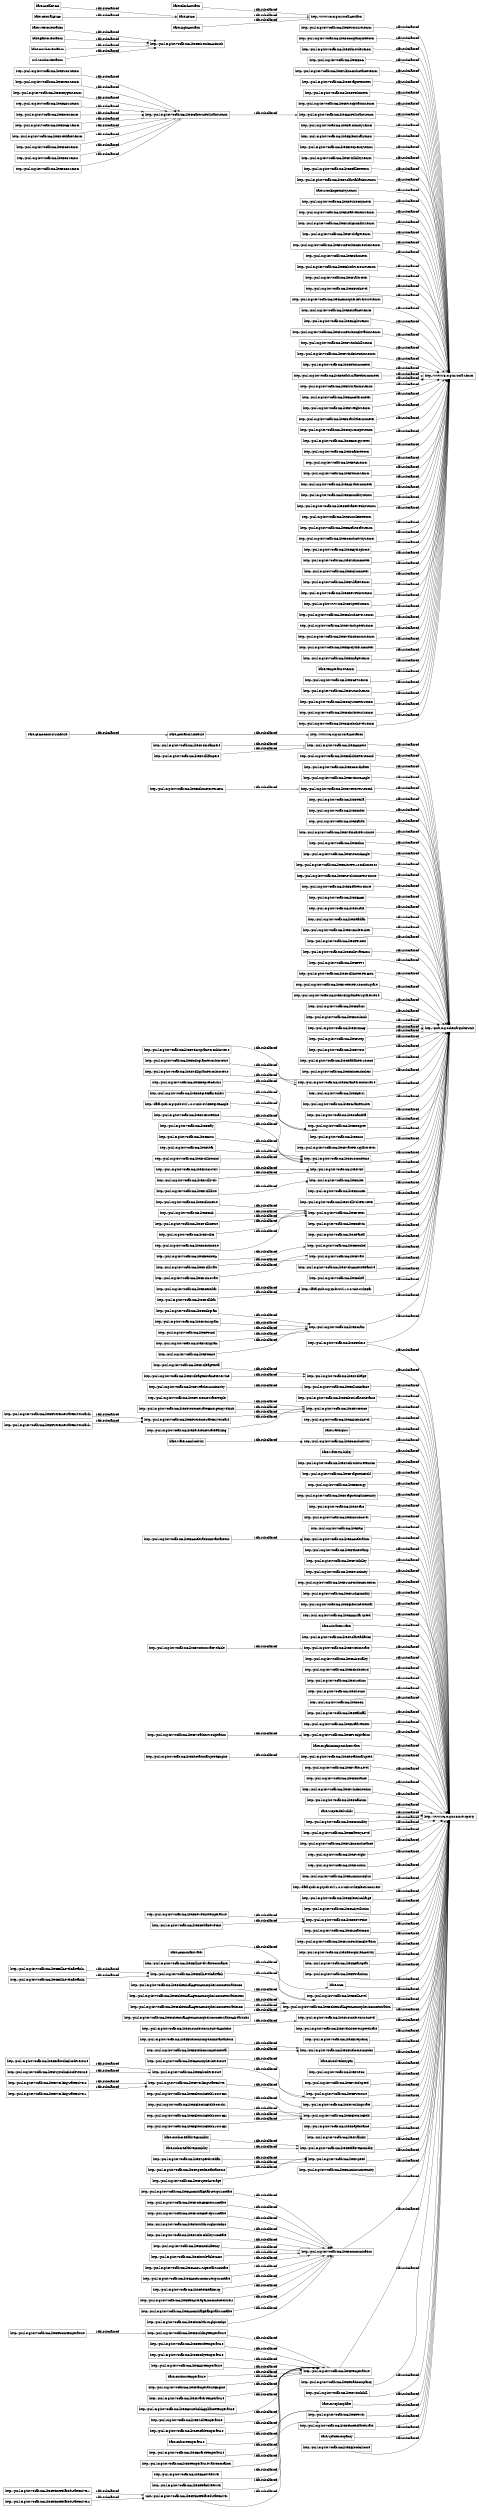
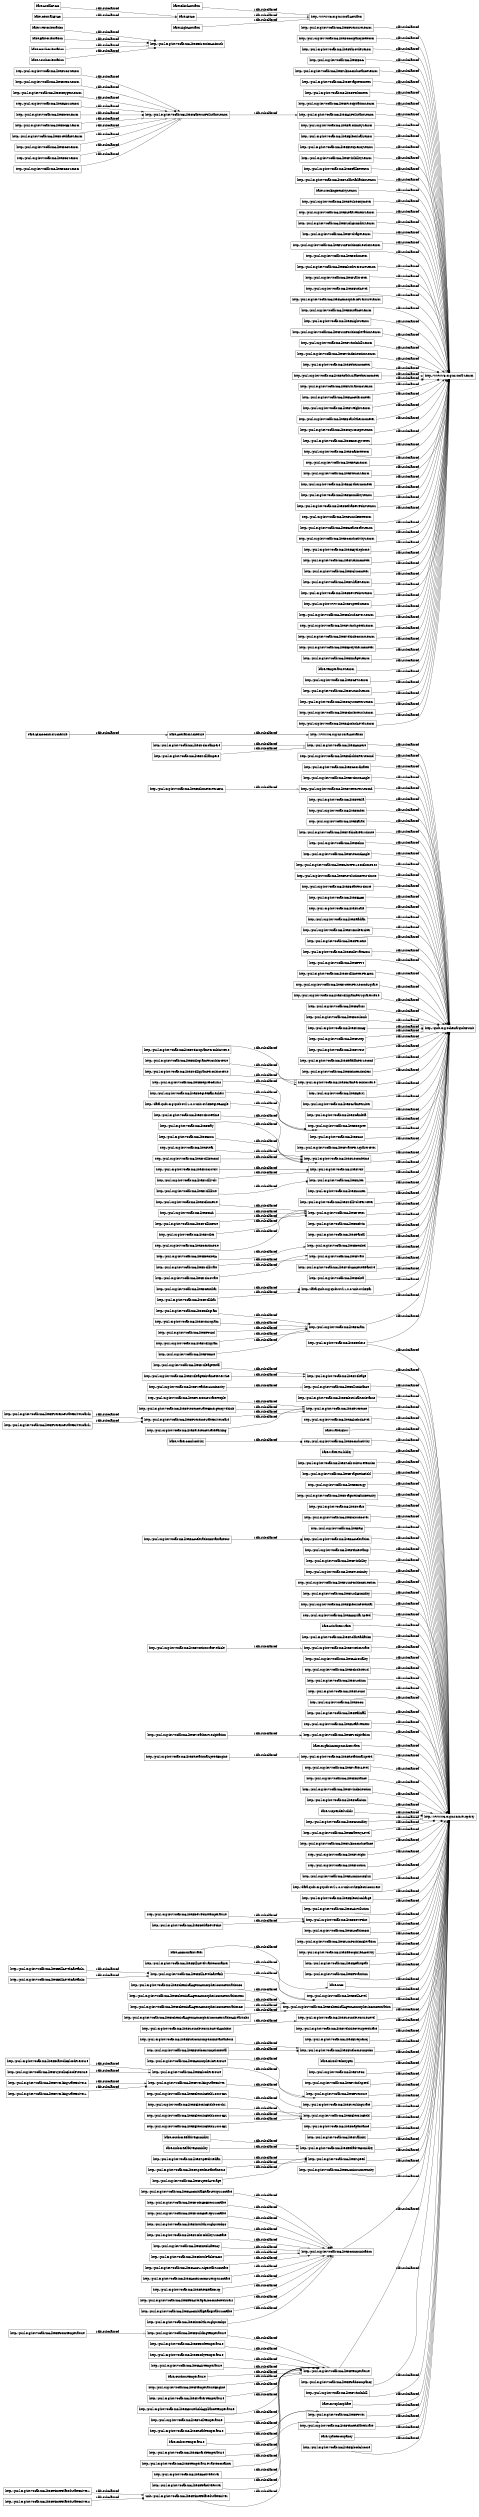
node "owl:SouthOrientation": label "owl:SouthOrientation" -> "base:SouthOrientation"
